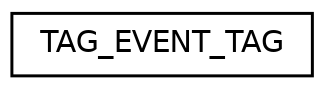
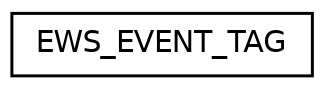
node "TAG_EVENT_TAG": label "TAG_EVENT_TAG" -> "EWS_EVENT_TAG"
